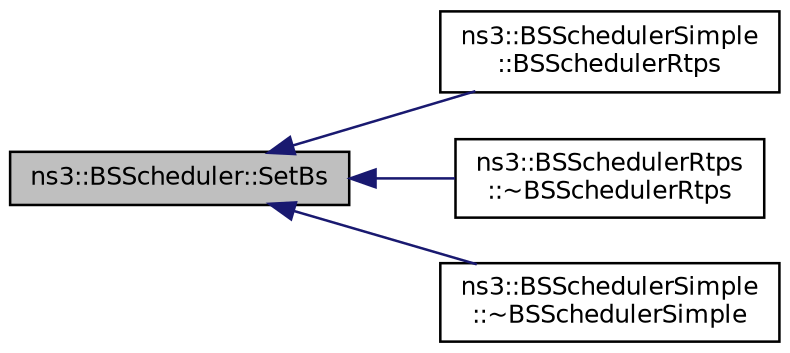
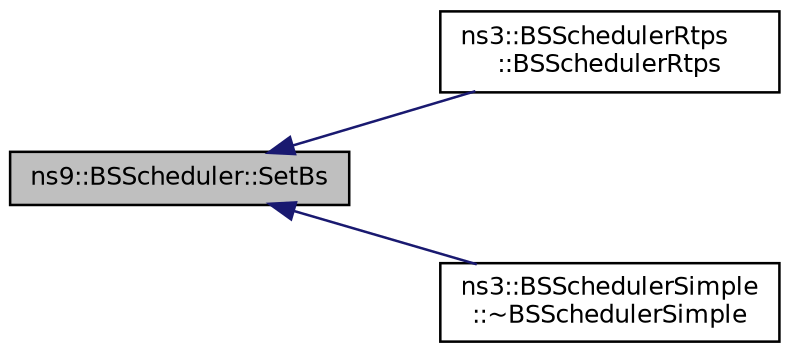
node "ns3::BSSchedulerSimple ::BSSchedulerRtps": label "ns3::BSSchedulerSimple ::BSSchedulerRtps" -> "ns3::BSSchedulerRtps ::BSSchedulerRtps"
node "ns3::BSScheduler::SetBs": label "ns3::BSScheduler::SetBs" -> "ns9::BSScheduler::SetBs"
node "ns3::BSSchedulerRtps ::~BSSchedulerRtps": removed
